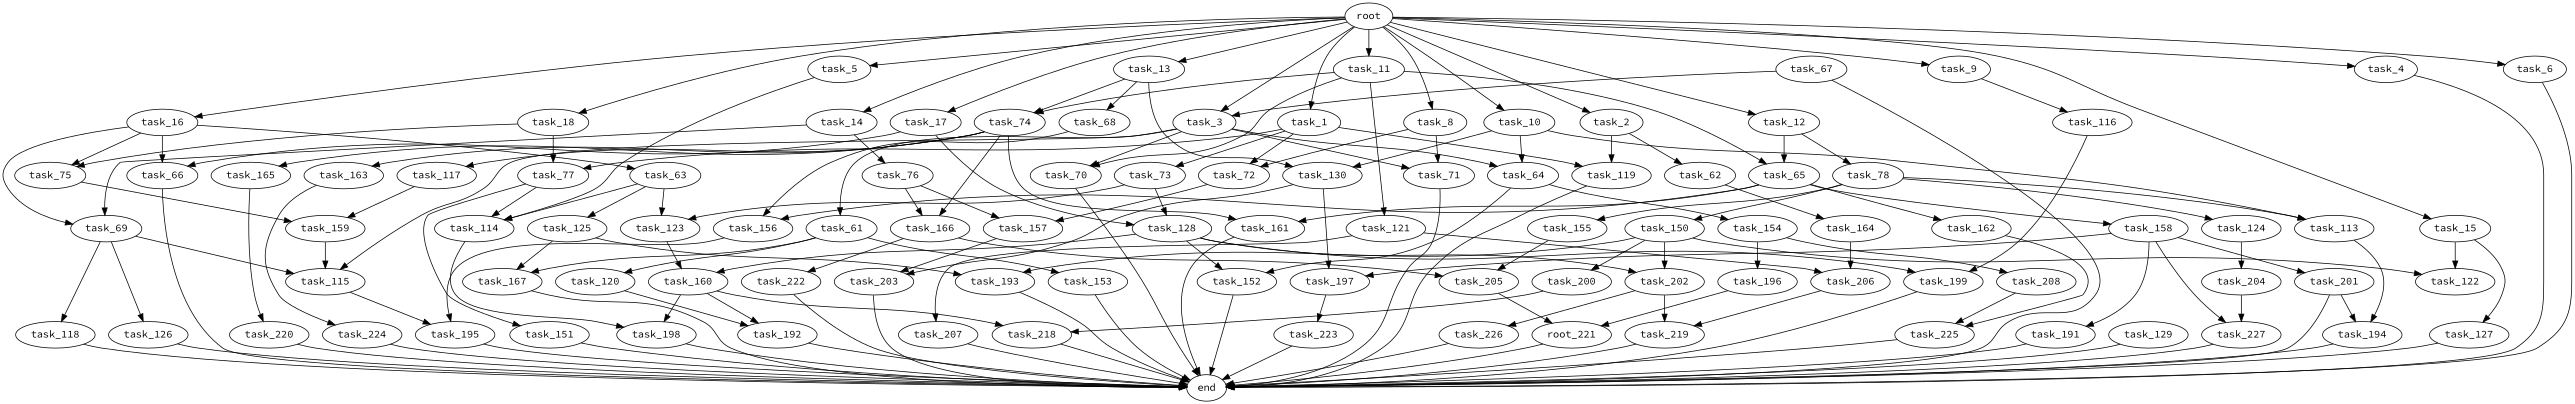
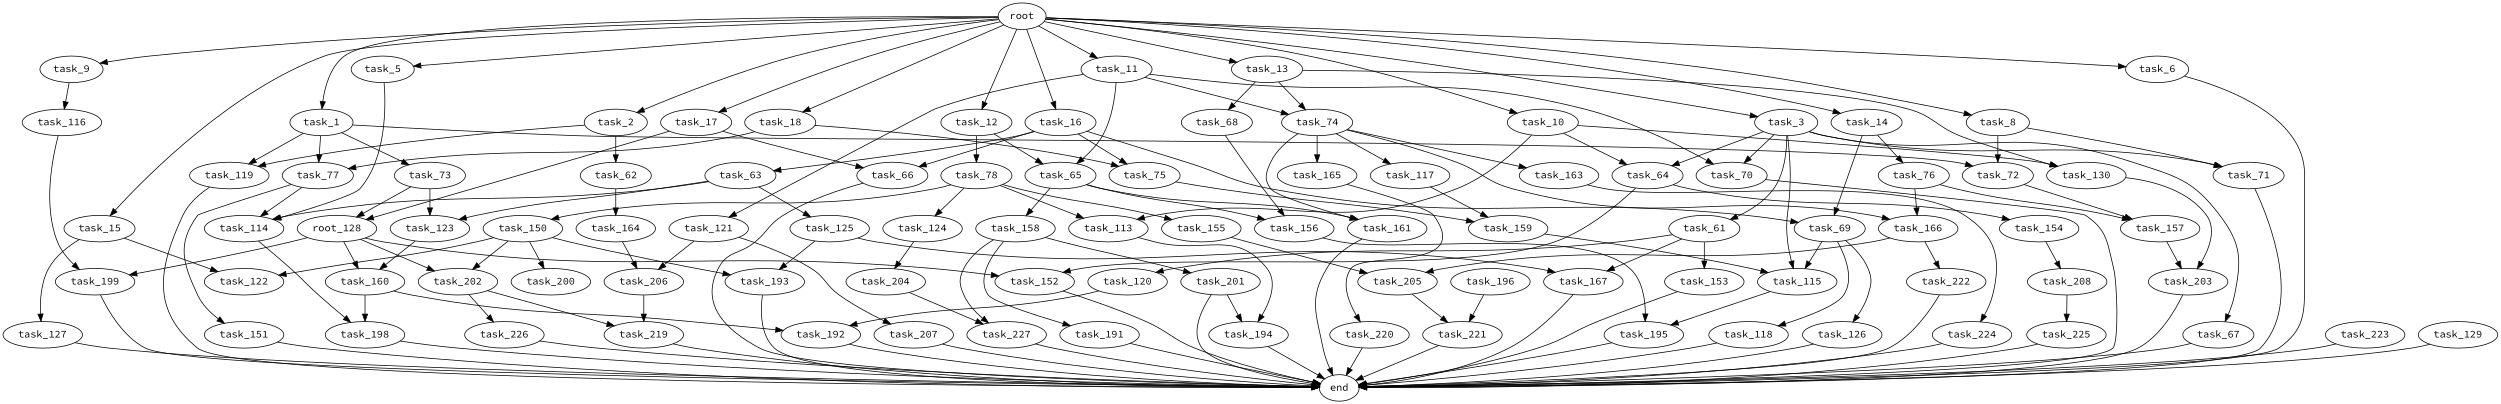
node "task_4": removed
edge "task_67" -> "task_3": reversed
node "task_128": label "task_128" -> "root_128"
node "task_162": removed
edge "task_154" -> "task_196": removed
node "task_197": removed
node "task_218": removed
node "root_221": label "root_221" -> "task_221"
